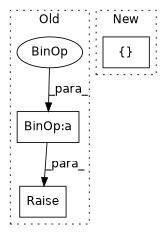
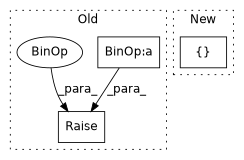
edge "BinOp" -> "BinOp:a": now "BinOp" -> "Raise"
